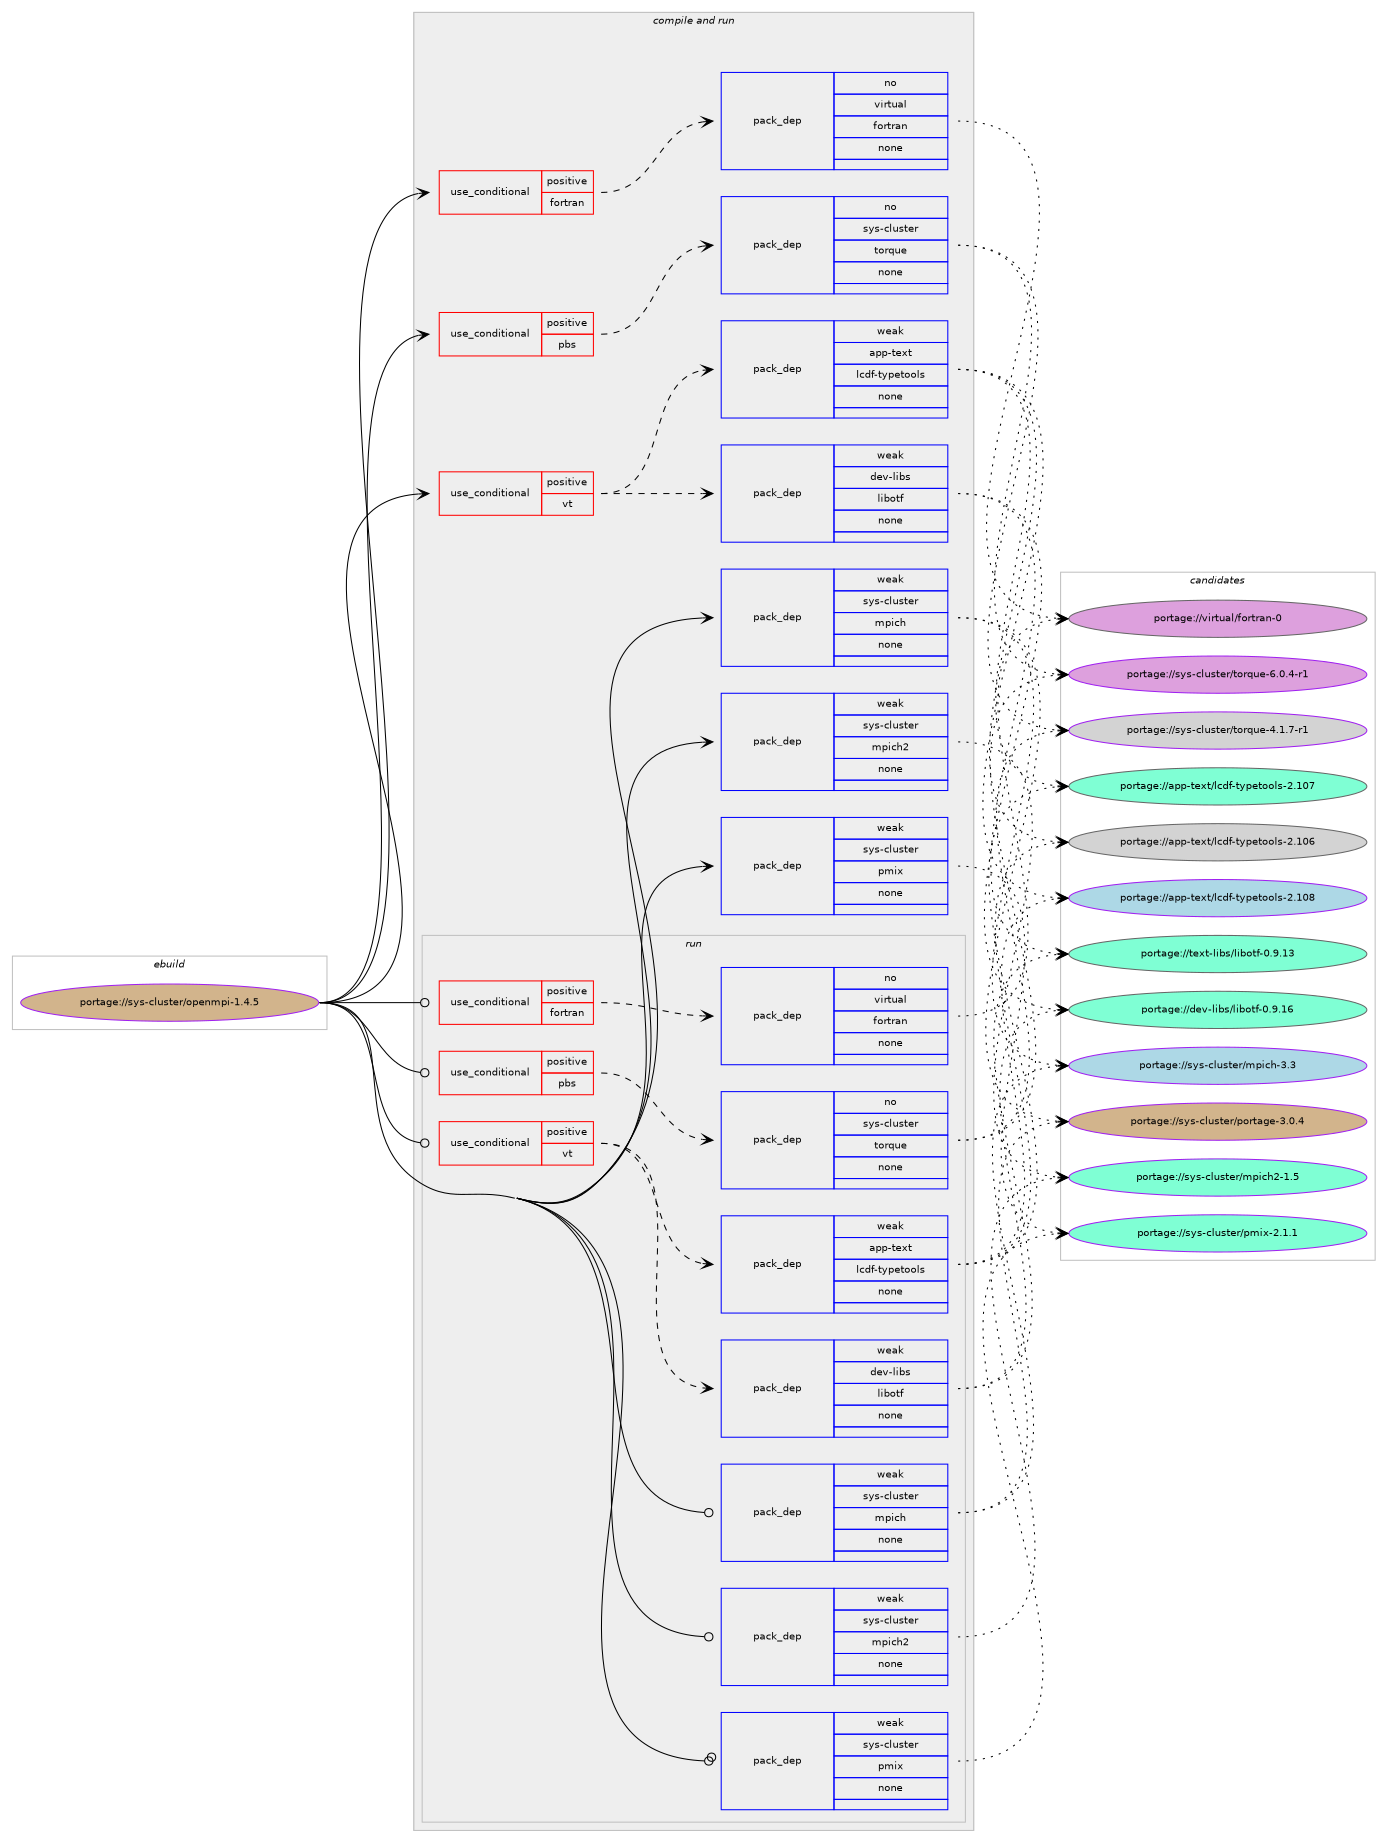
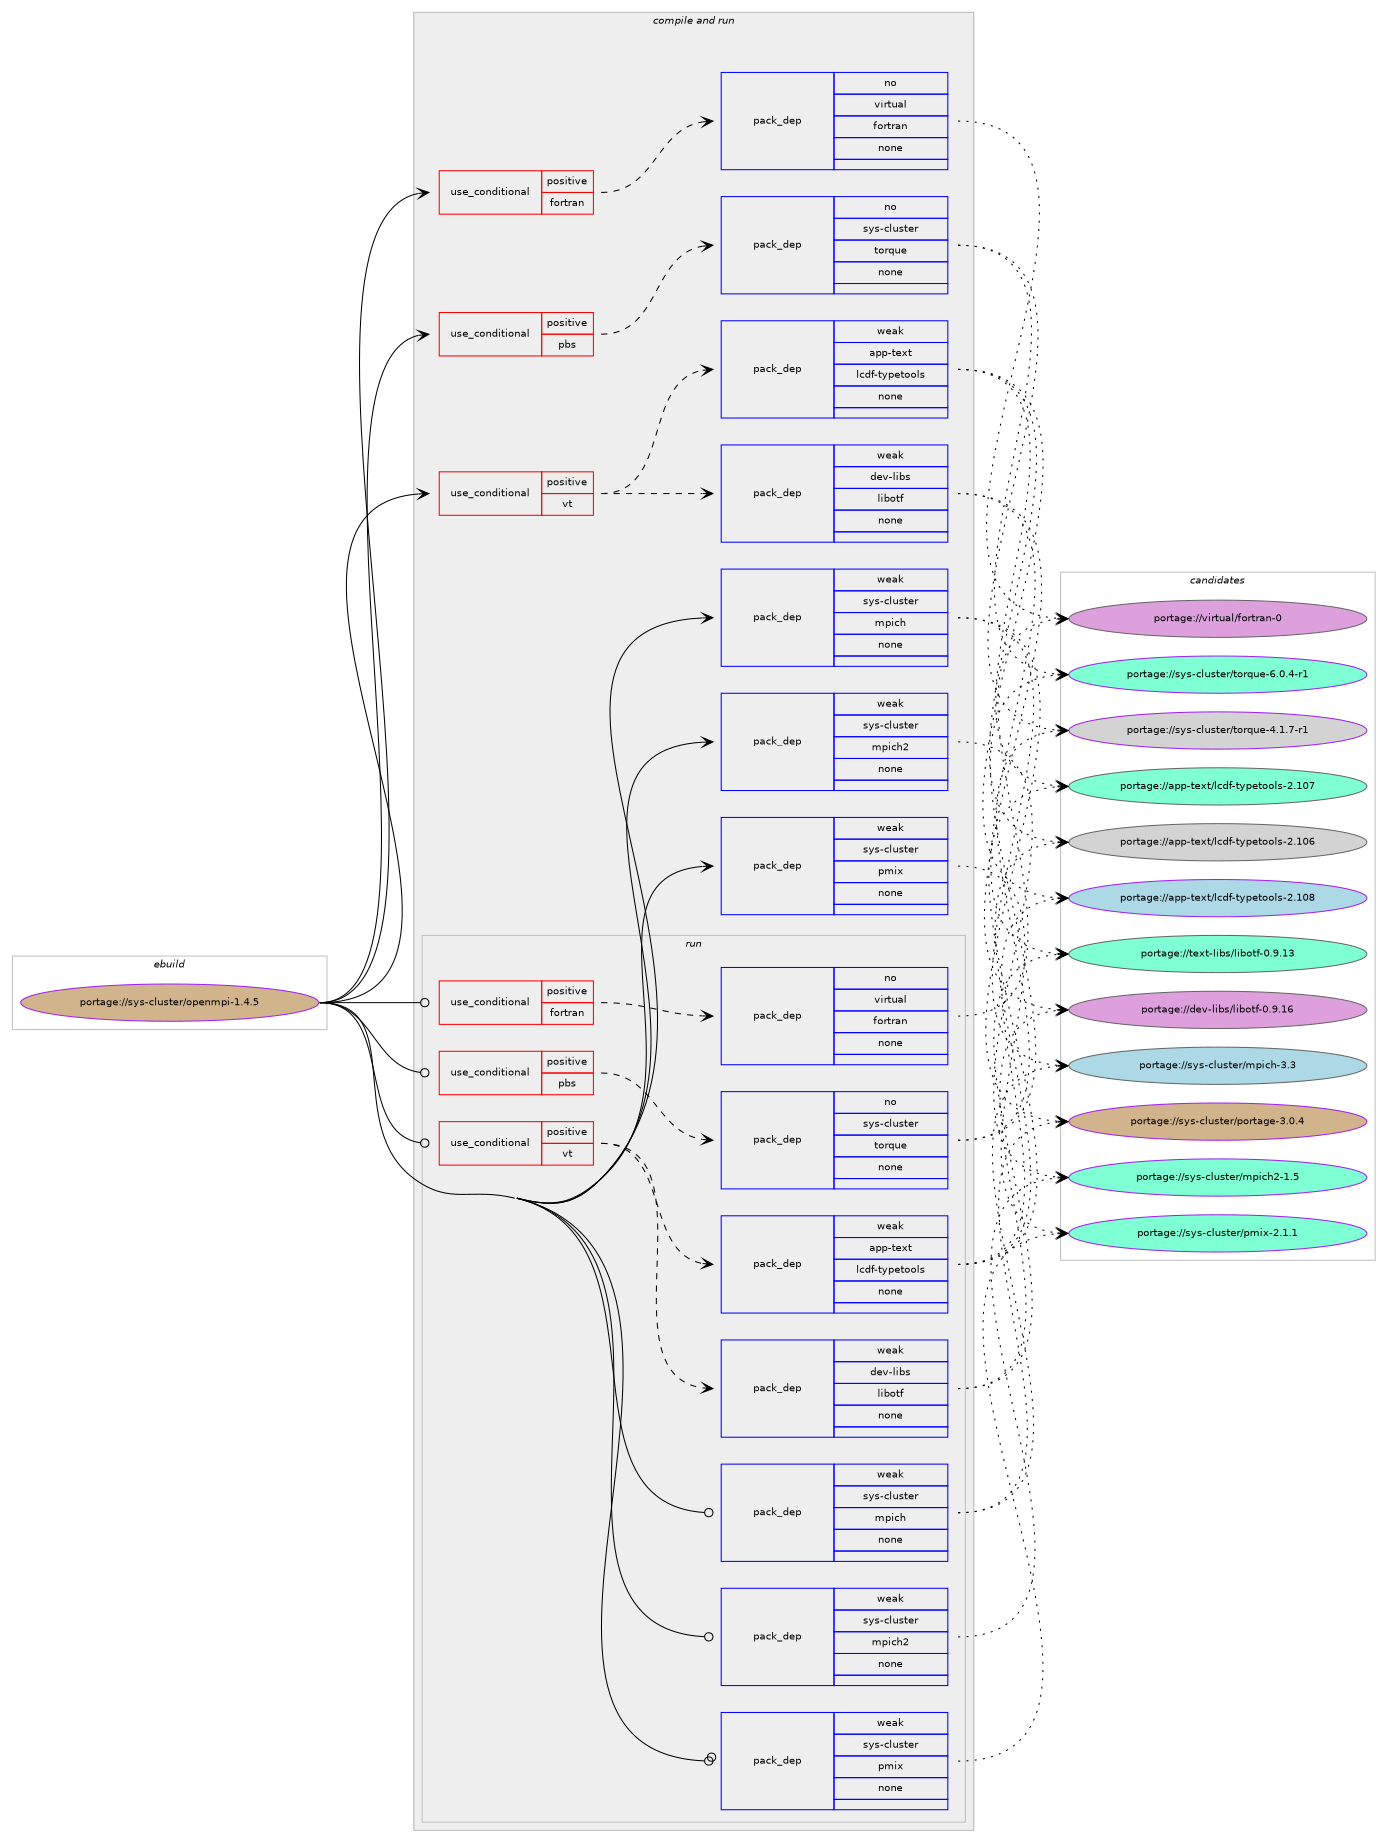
node "portage://sys-cluster/torque-6.0.4-r1": fillcolor plum -> aquamarine
node "portage://dev-libs/libotf-0.9.16": fillcolor aquamarine -> plum
node "portage://sys-cluster/mpich-3.3": color purple -> gray40
